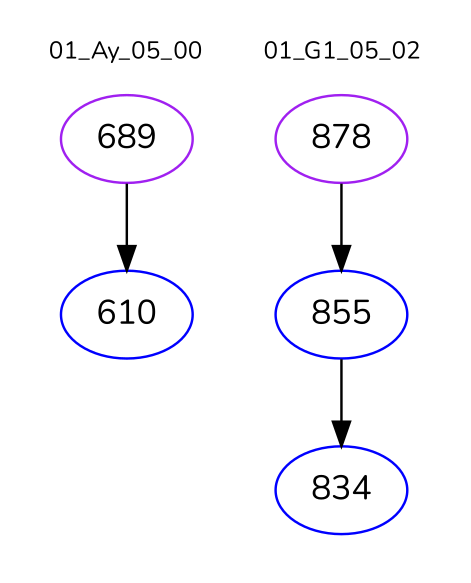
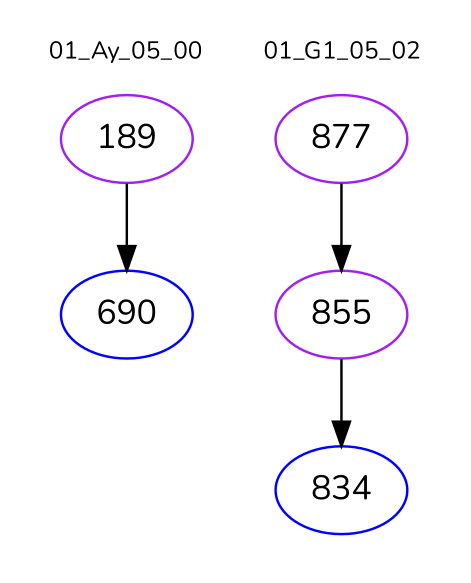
node "689": label "689" -> "189"
node "878": label "878" -> "877"
node "610": label "610" -> "690"
node "855": color blue -> purple
